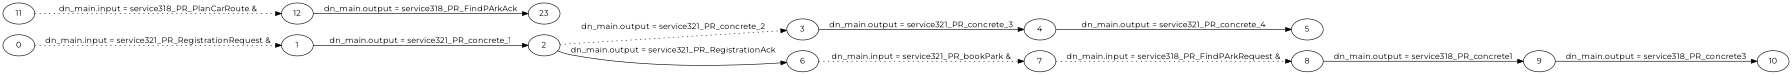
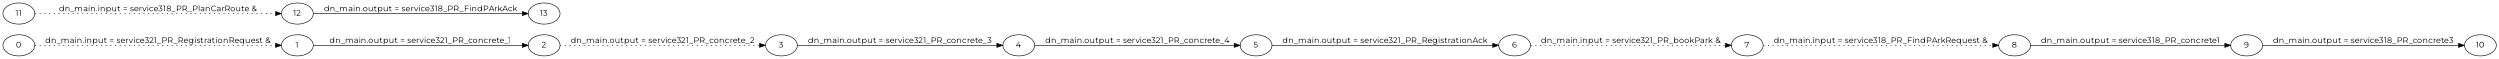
node "23": label "23" -> "13"
edge "2" -> "6": now "5" -> "6"
